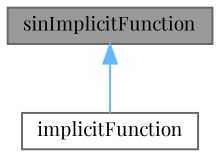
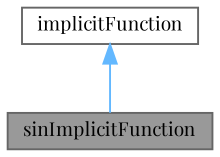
edge "implicitFunction" -> "sinImplicitFunction": reversed
